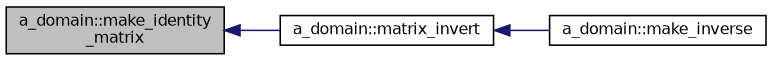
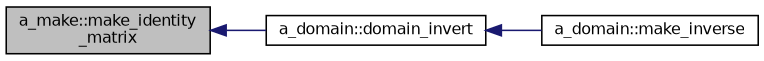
node "a_domain::make_identity _matrix": label "a_domain::make_identity _matrix" -> "a_make::make_identity _matrix"
node "a_domain::matrix_invert": label "a_domain::matrix_invert" -> "a_domain::domain_invert"
